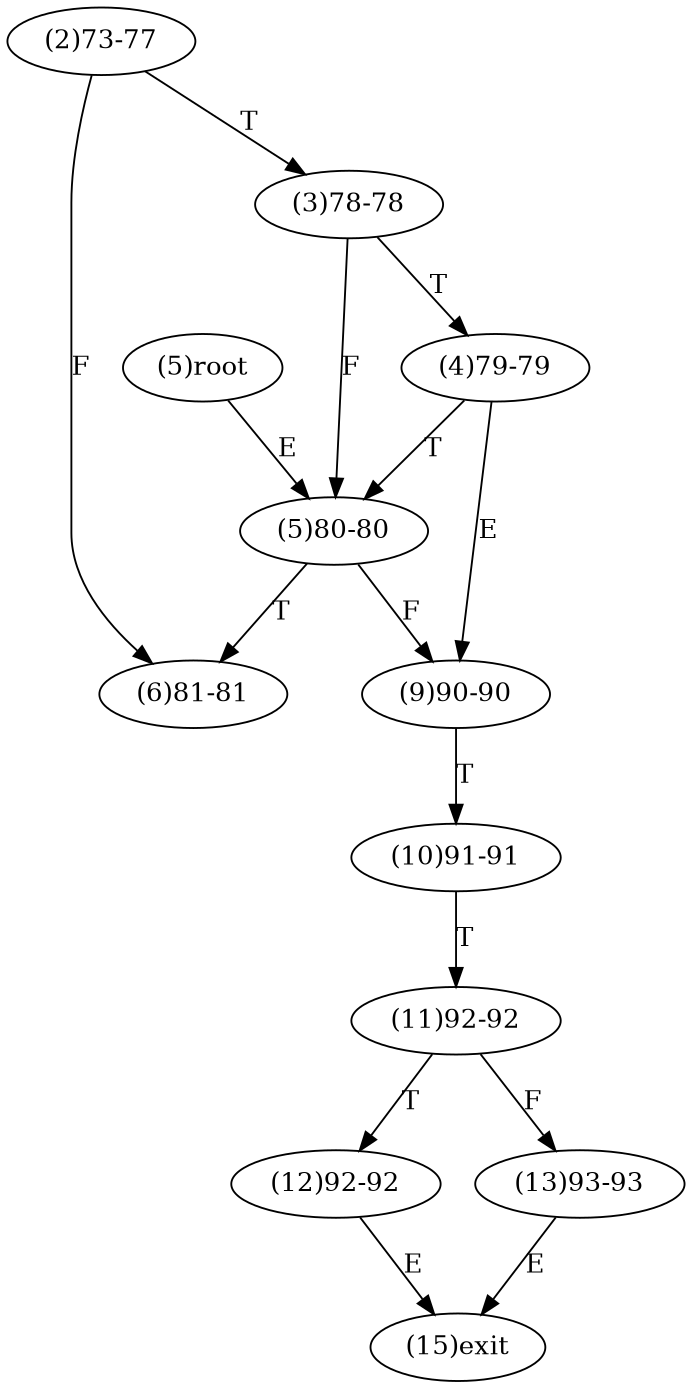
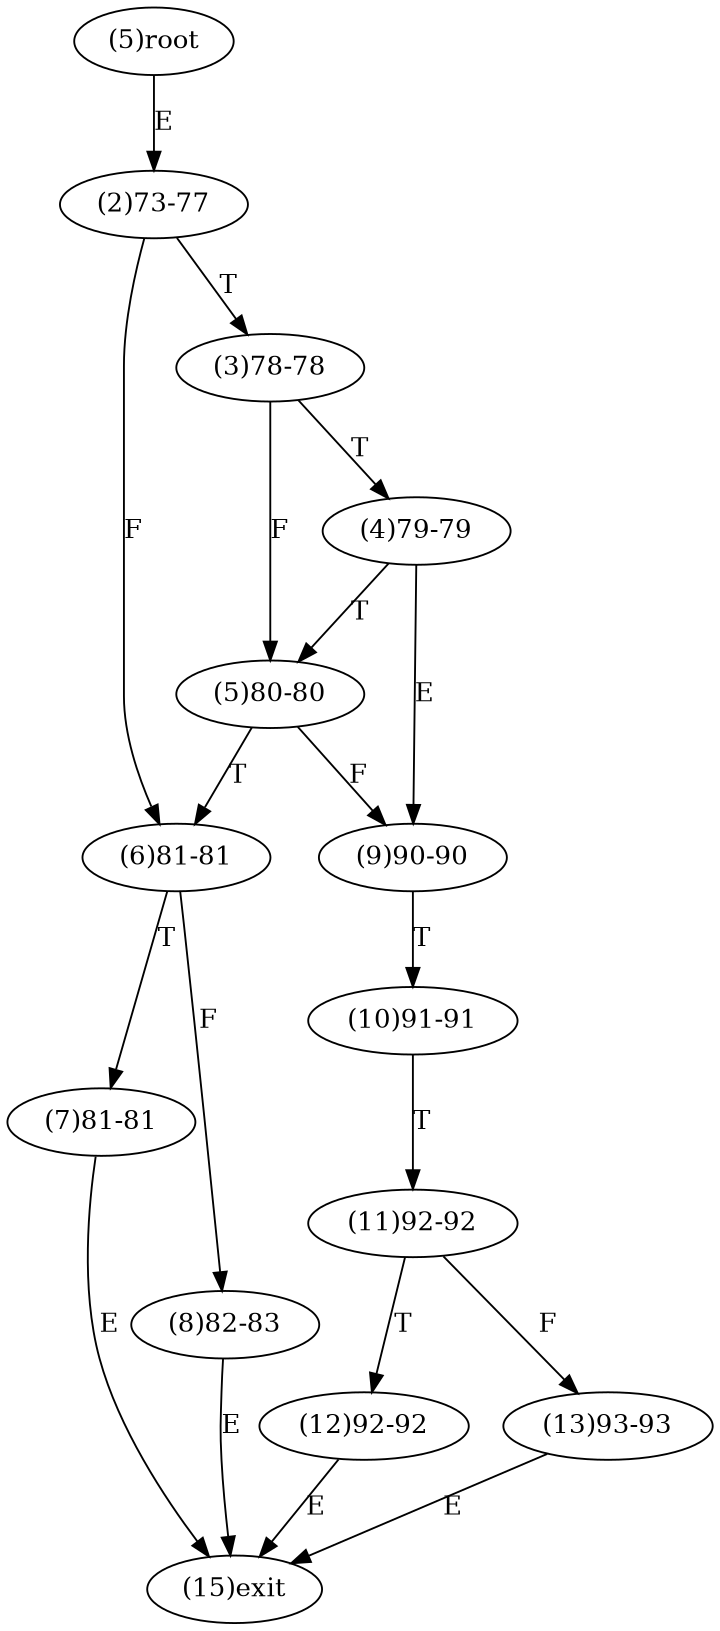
edge "(5)root" -> "(5)80-80": now "(5)root" -> "(2)73-77"
node "(7)81-81": added
node "(8)82-83": added
